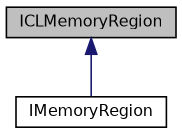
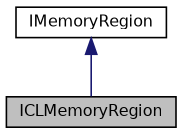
edge "IMemoryRegion" -> "ICLMemoryRegion": reversed
